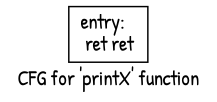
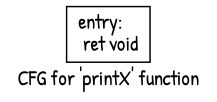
node "entry:": text "ret ret" -> "ret void"
